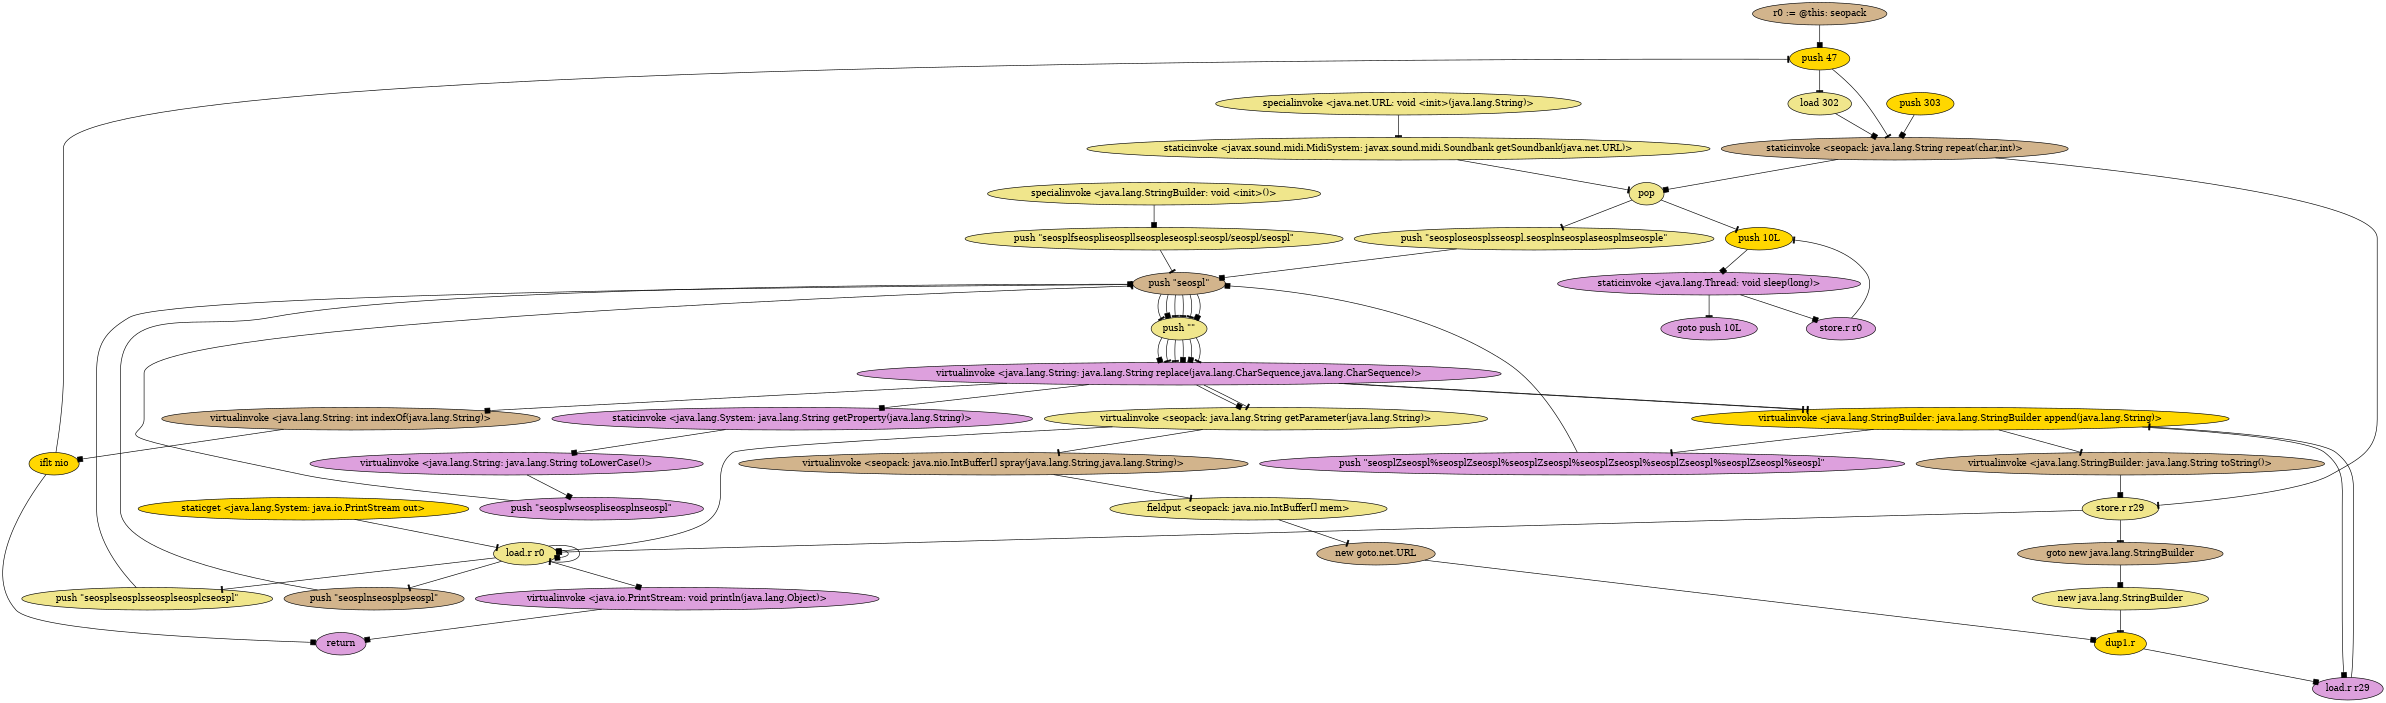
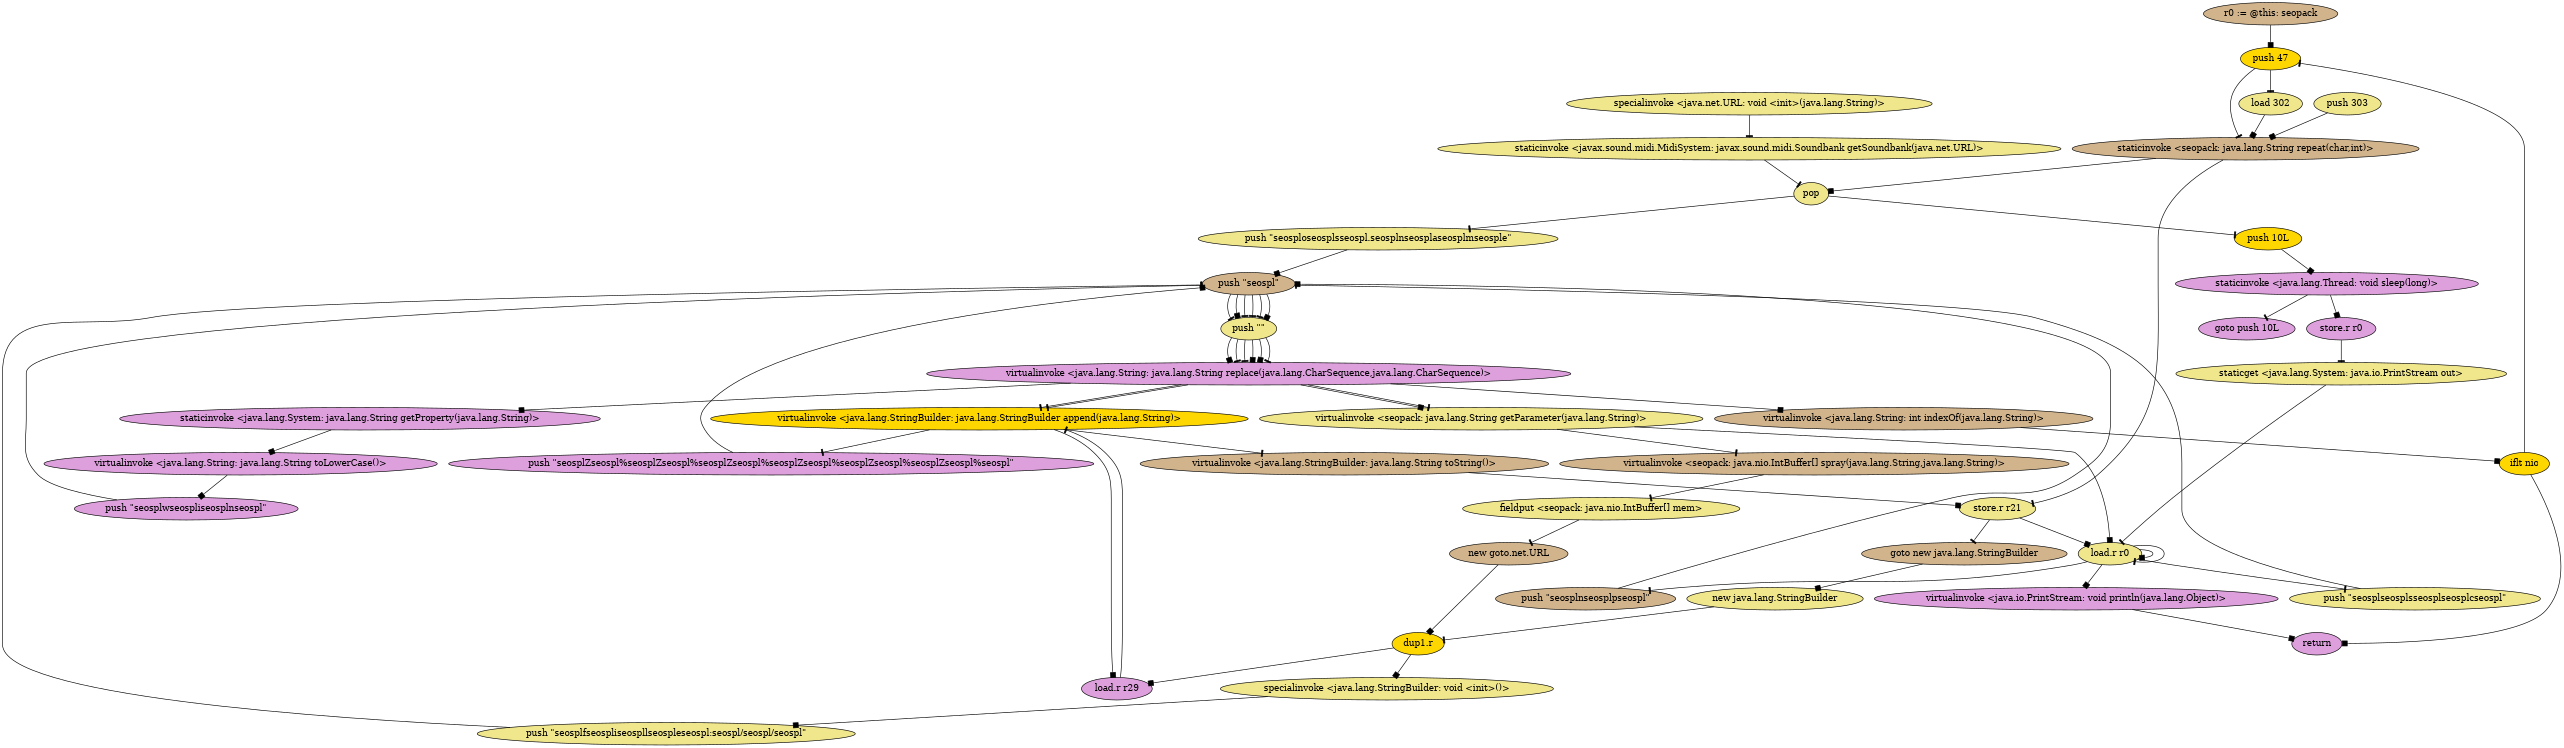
node "push 303": fillcolor gold -> khaki
edge "store.r r0" -> "push 10L": now "store.r r0" -> "staticget <java.lang.System: java.io.PrintStream out>"
node "staticget <java.lang.System: java.io.PrintStream out>": fillcolor gold -> khaki
node "store.r r29": label "store.r r29" -> "store.r r21"
edge "dup1.r" -> "specialinvoke <java.lang.StringBuilder: void <init>()>": added
